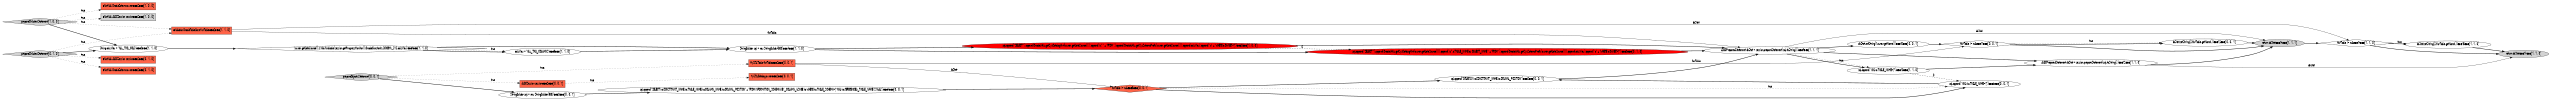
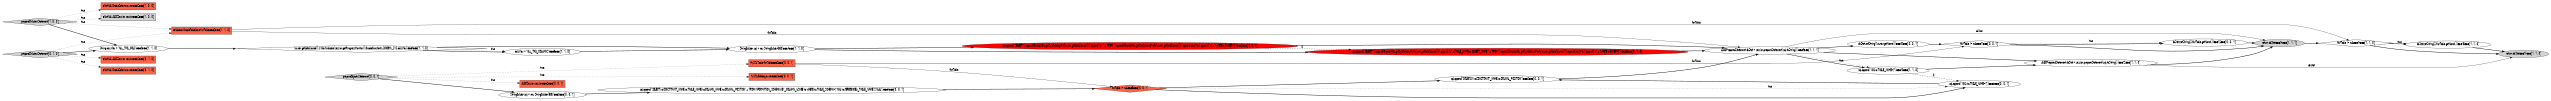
edge "@Nullable OracleTableBase forTable@@@2@@@['1', '1', '0']" -> "forTable != null@@@14@@@['1', '1', '0']": label "dbStat" -> "forTable"
edge "MySQLTable forTable@@@2@@@['0', '0', '1']" -> "forTable != null@@@5@@@['0', '0', '1']": label "dbStat" -> "forTable"
edge "JDBCSession session@@@2@@@['0', '0', '1']" -> "MySQLCatalog owner@@@2@@@['0', '0', '1']": now "prepareObjectsStatement['0', '0', '1']" -> "MySQLCatalog owner@@@2@@@['0', '0', '1']"
